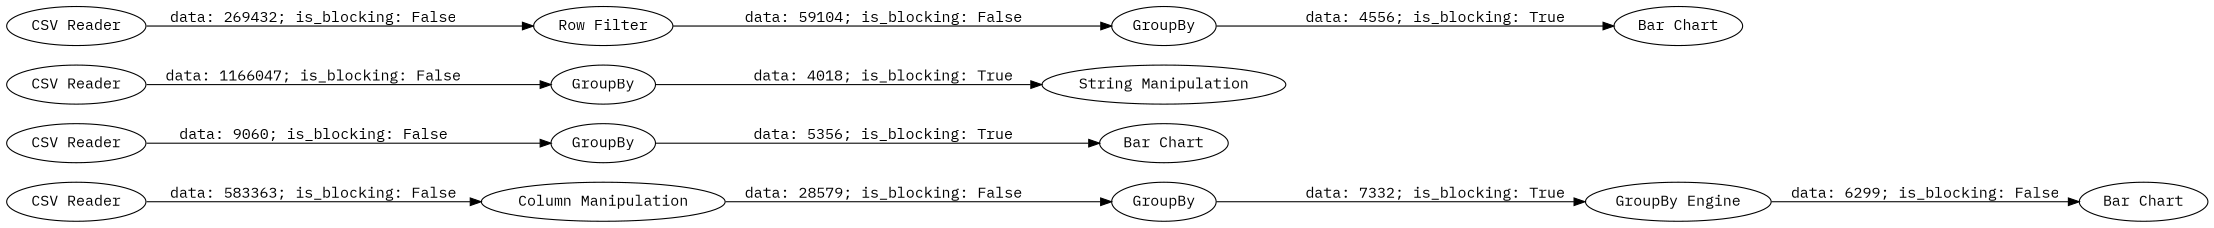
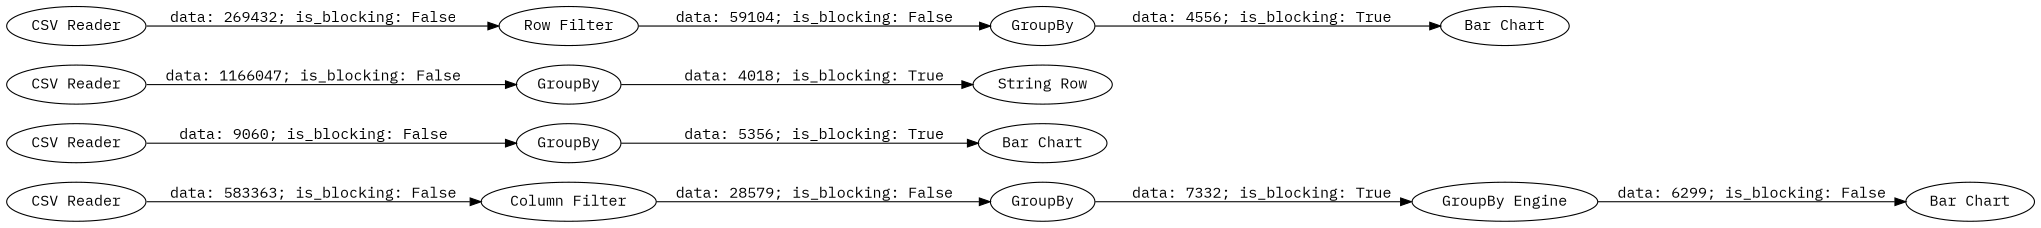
node "String Manipulation": label "String Manipulation" -> "String Row"
node "Column Manipulation": label "Column Manipulation" -> "Column Filter"
